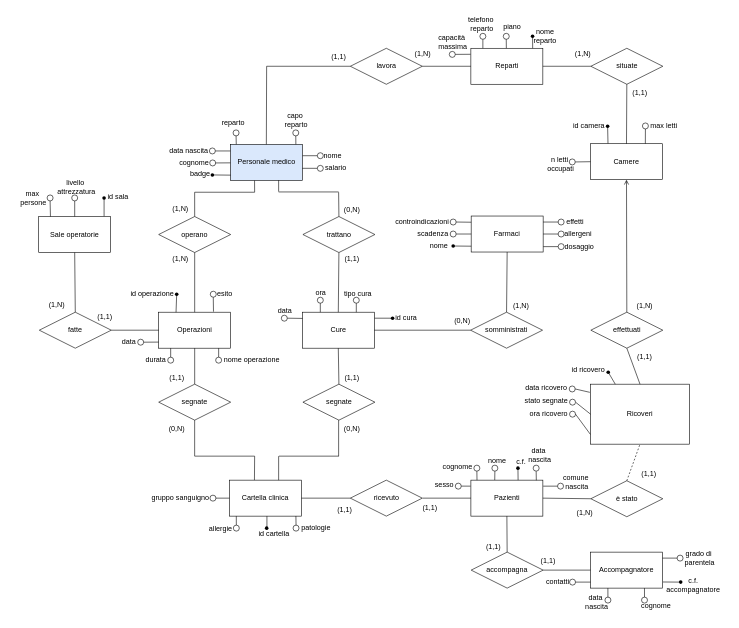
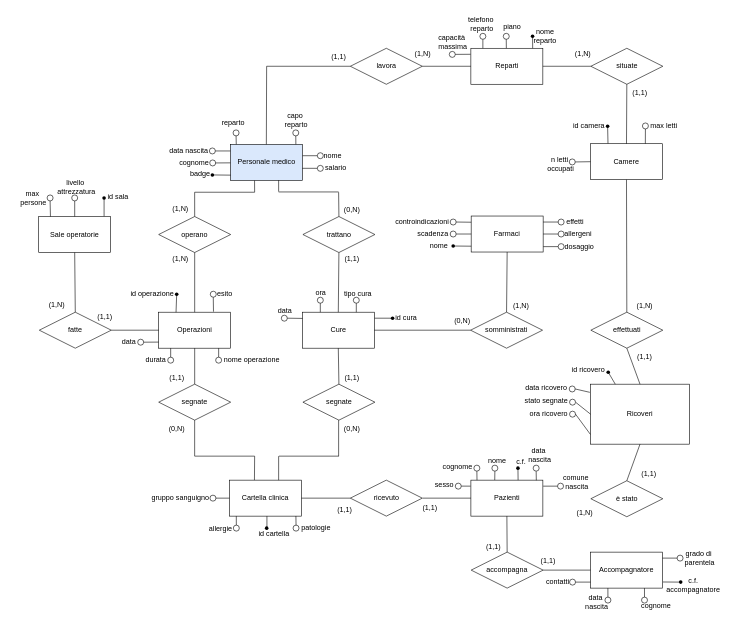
edge "effettuati" -> "Camere": arrowhead open -> none
edge "Ricoveri" -- "è stato": style dashed -> solid
edge "Pazienti" -- "è stato": removed
